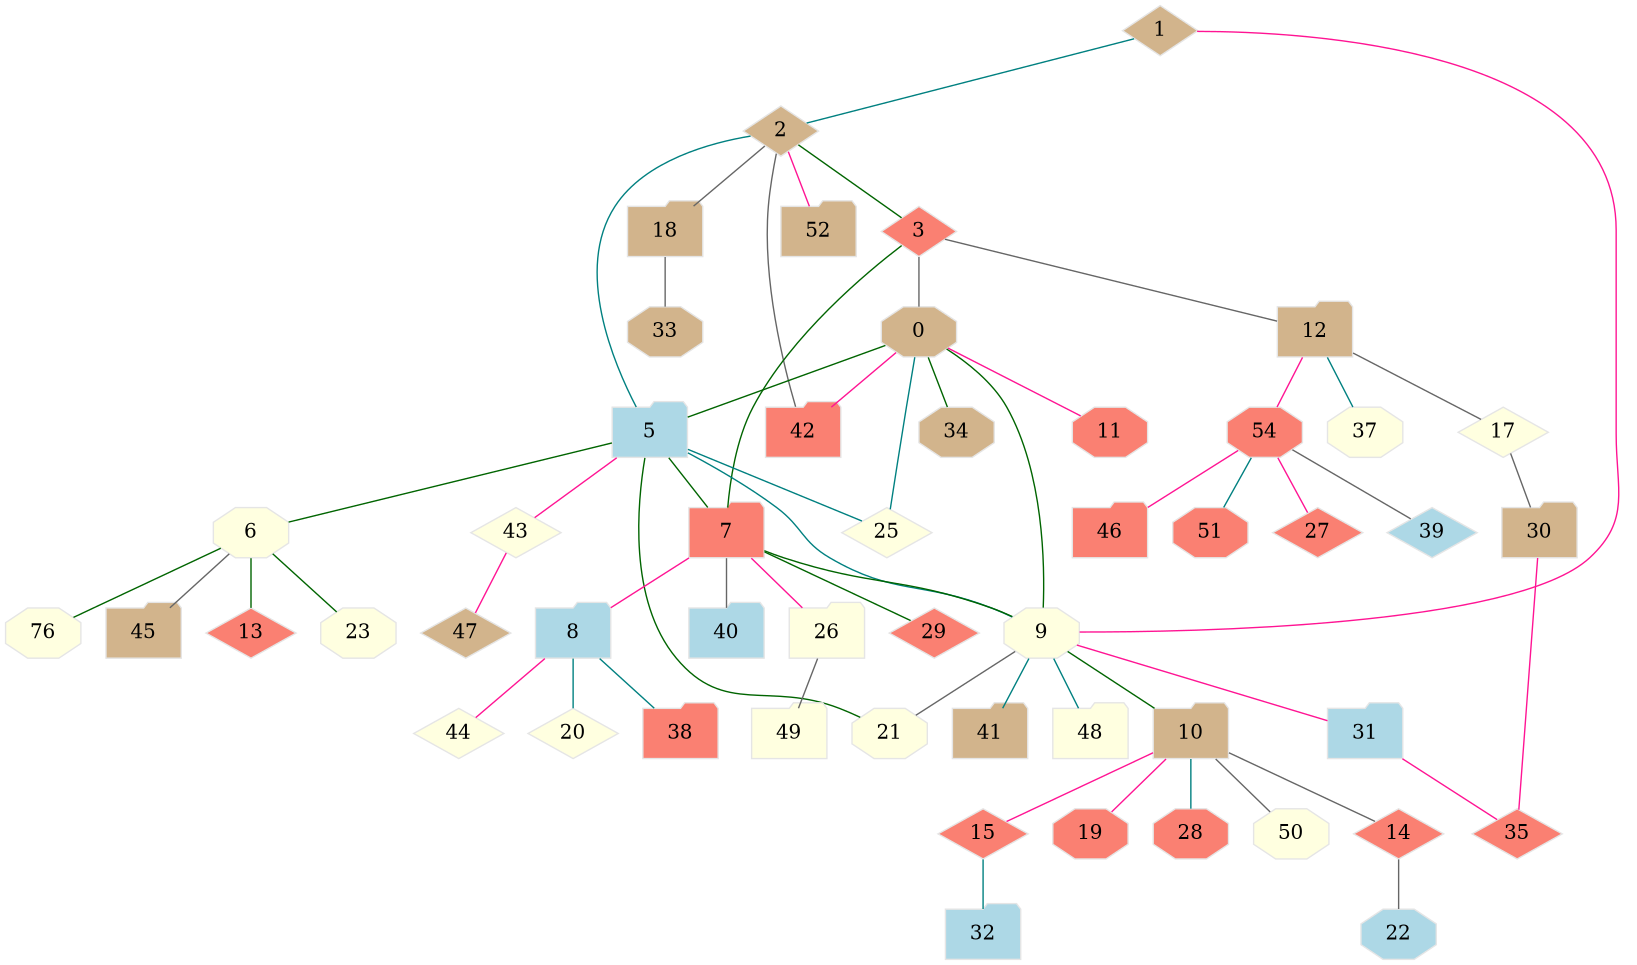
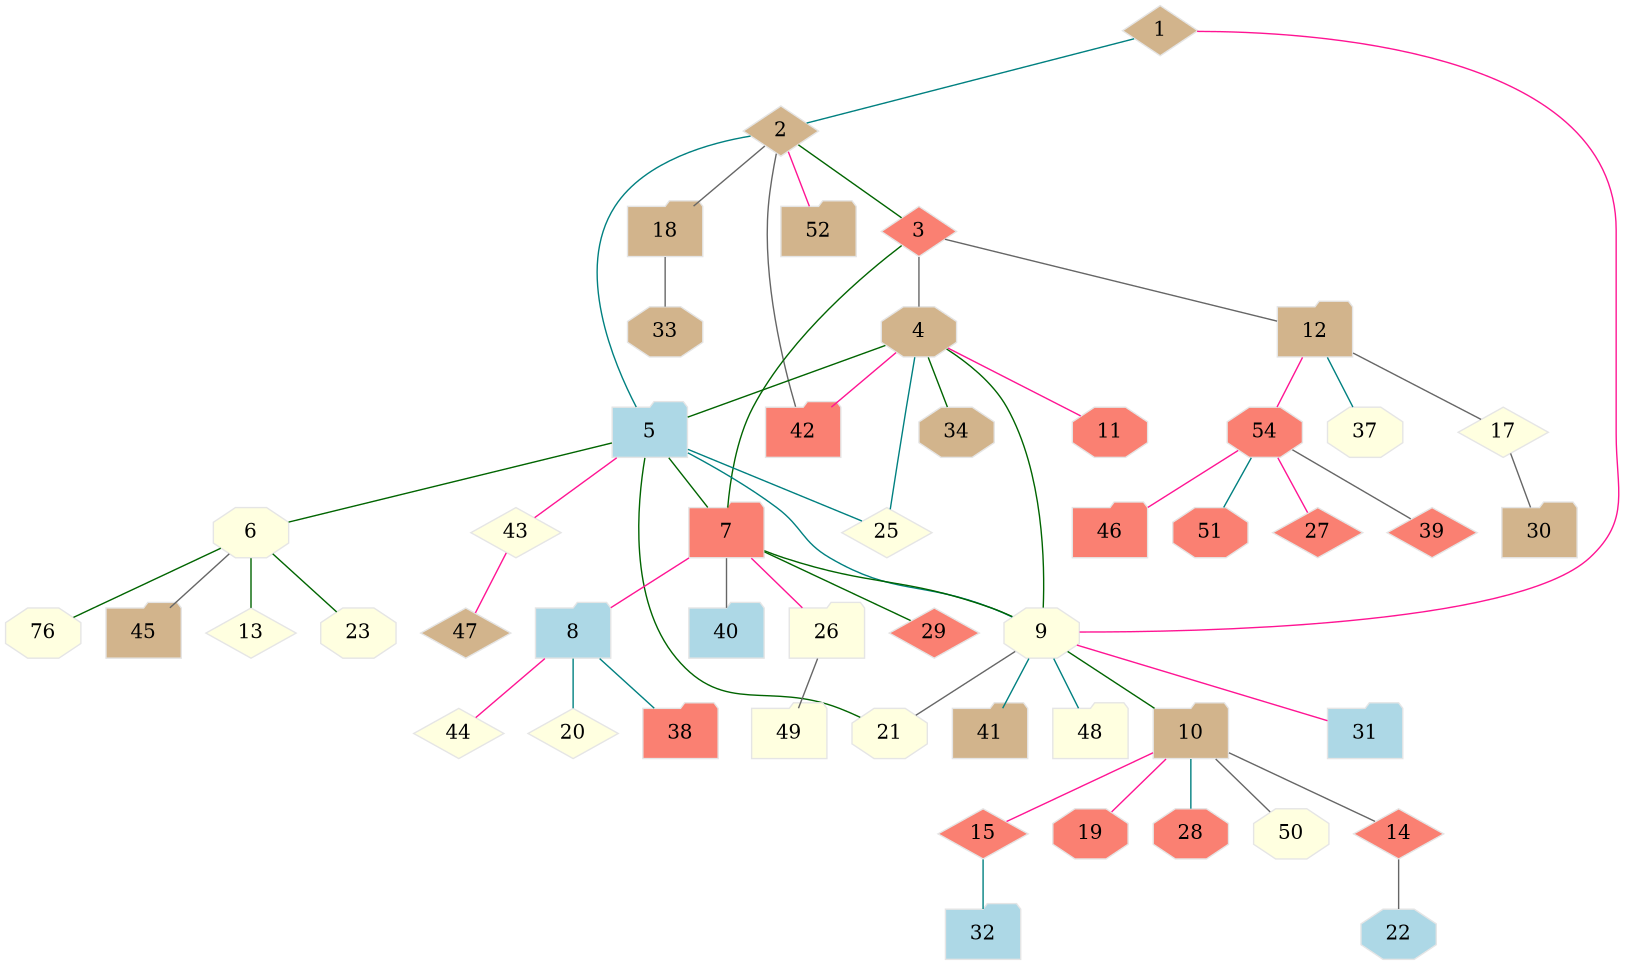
node "0": label "0" -> "4"
node "39": fillcolor lightblue -> salmon
node "13": fillcolor salmon -> lightyellow
node "35": removed
